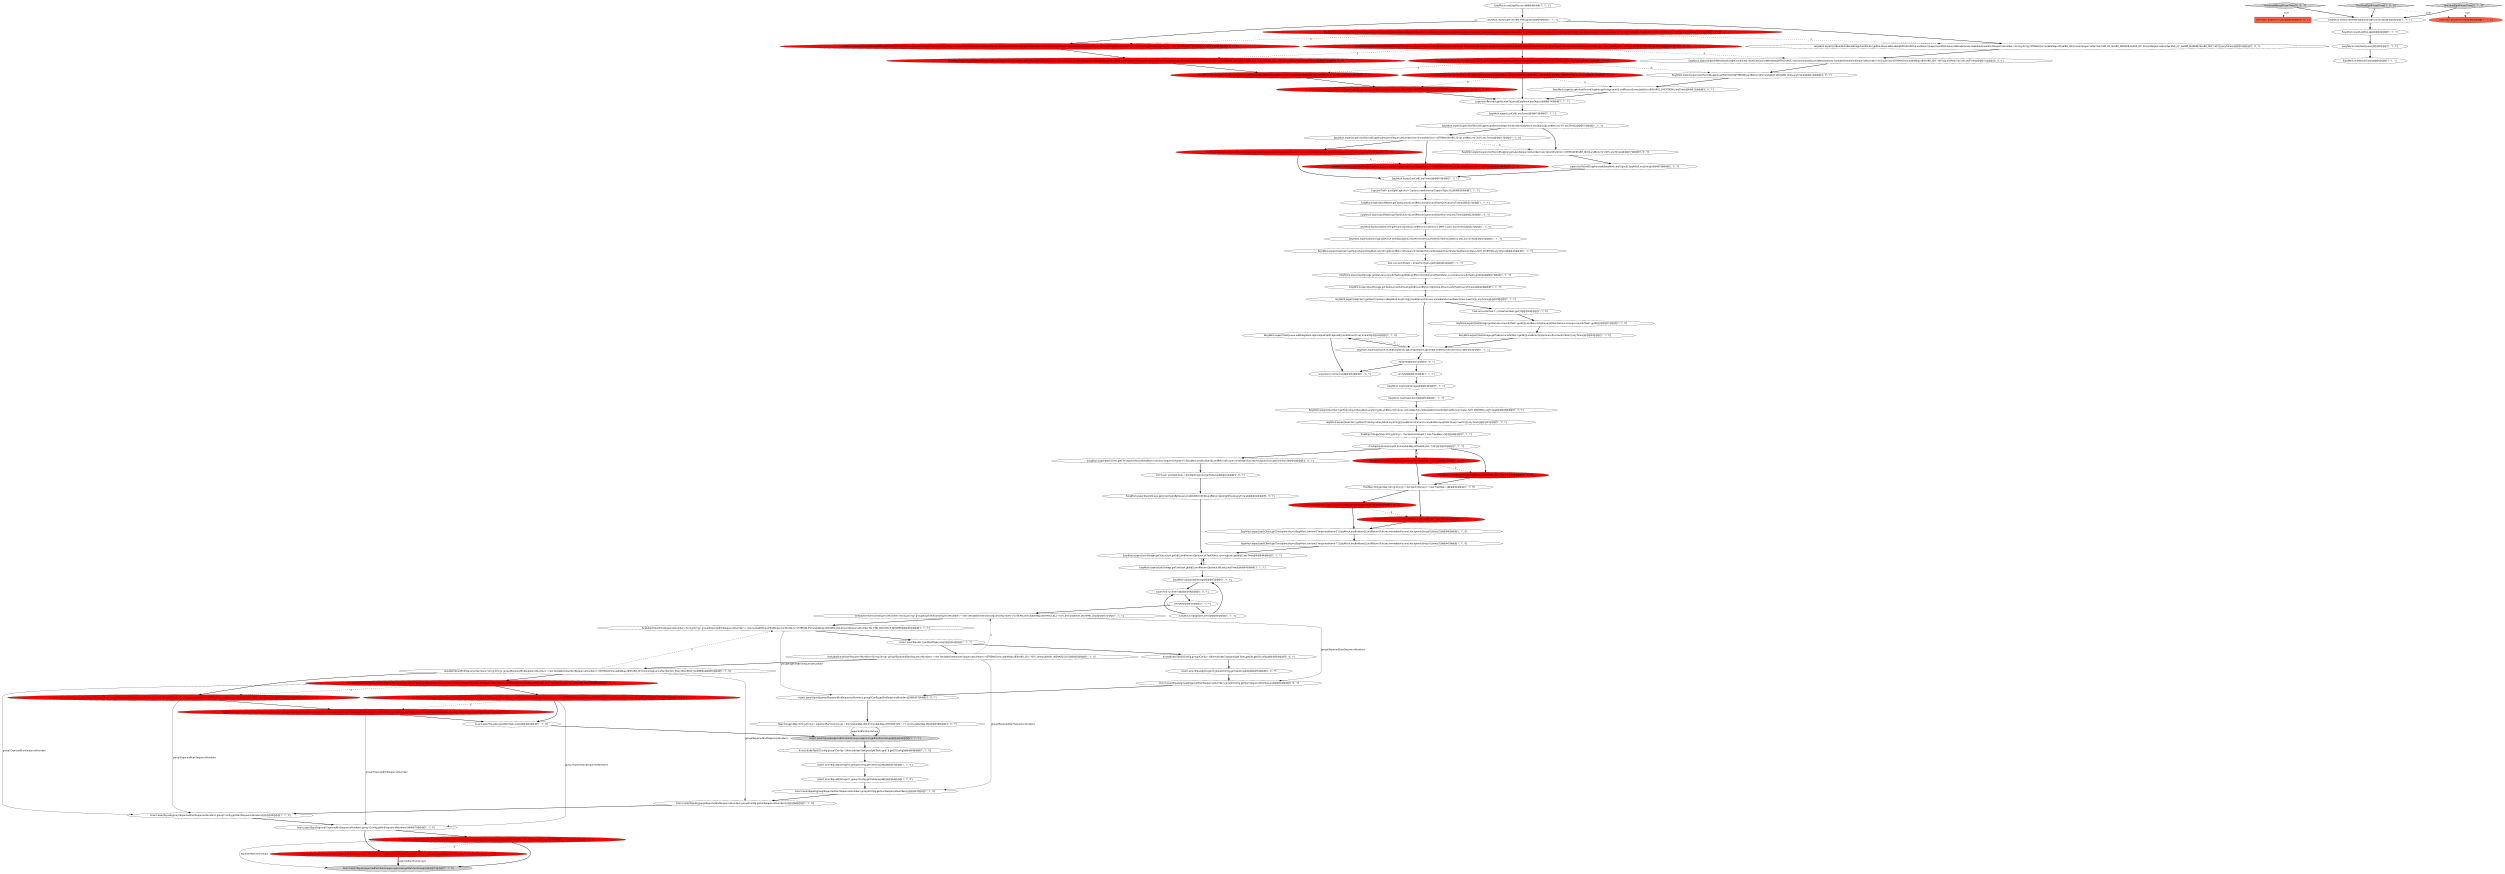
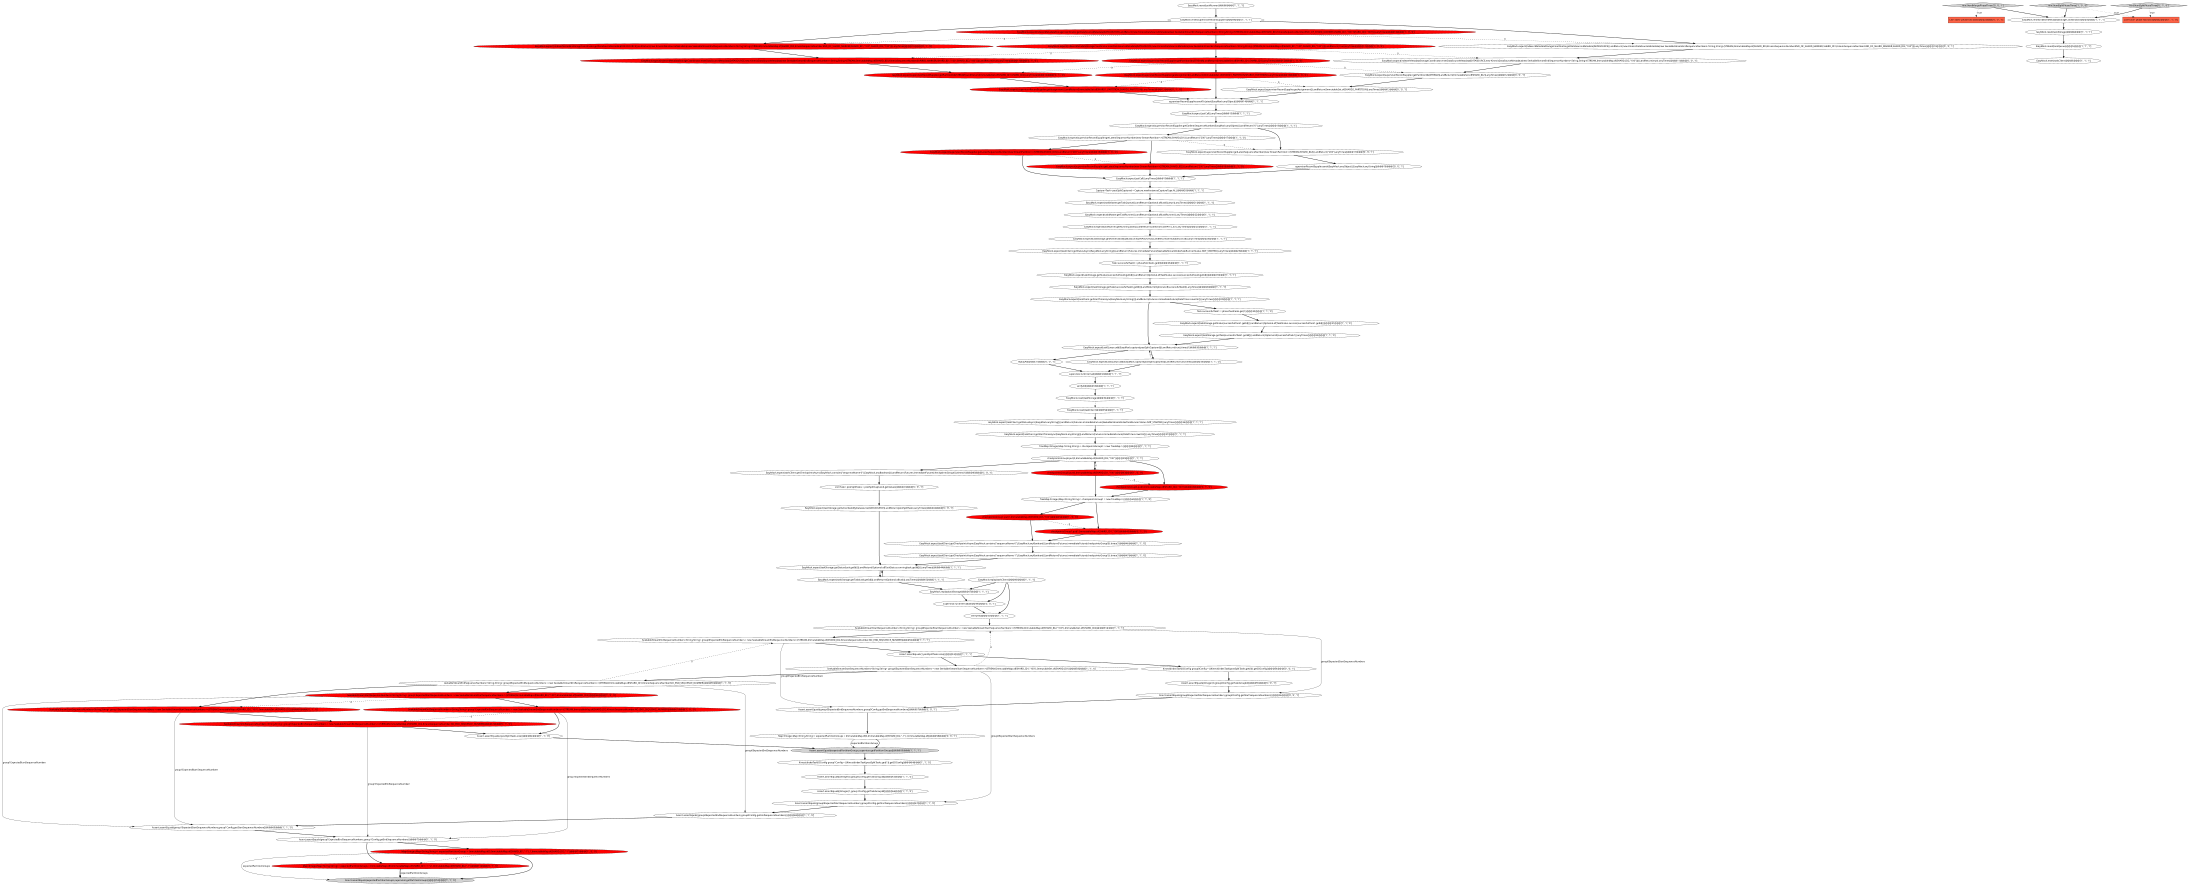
node "List<Task> phaseTwoTasks@@@2@@@['1', '1', '0']": shape ellipse -> box
edge "replayAll()@@@31@@@['0', '0', '1']" -> "verifyAll()@@@33@@@['1', '1', '1']": now "supervisor.runInternal()@@@32@@@['1', '1', '1']" -> "verifyAll()@@@33@@@['1', '1', '1']"
edge "verifyAll()@@@50@@@['1', '1', '1']" -> "EasyMock.replay(taskClient)@@@48@@@['1', '1', '1']": reversed
